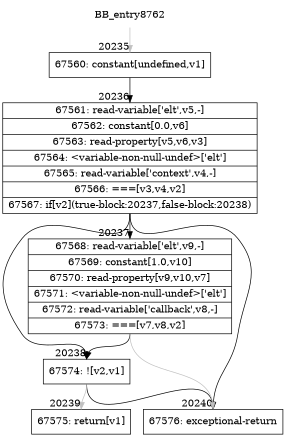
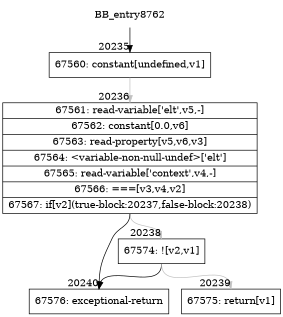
edge "BB_entry8762" -> "67560: constant[undefined,v1]": color gray -> black
edge "67560: constant[undefined,v1]" -> "67561: read-variable['elt',v5,-]": color black -> gray
edge "67561: read-variable['elt',v5,-]" -> "67574: ![v2,v1]": color black -> gray
node "67568: read-variable['elt',v9,-]": removed
